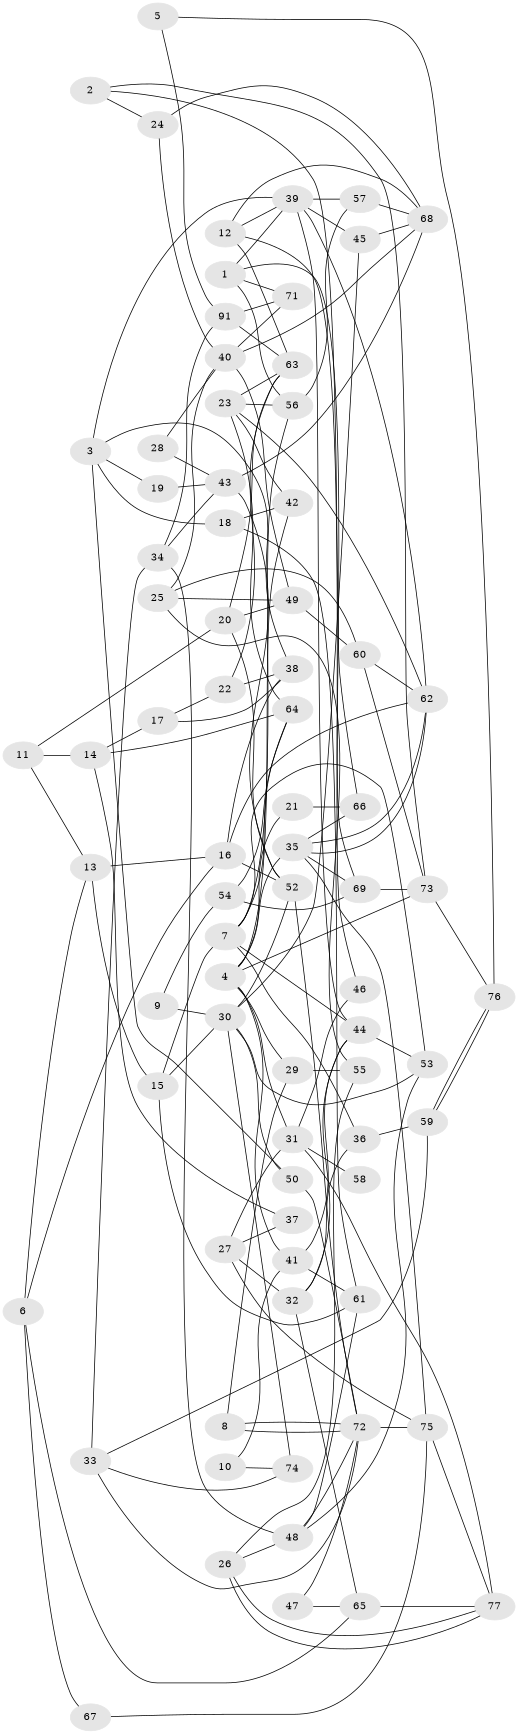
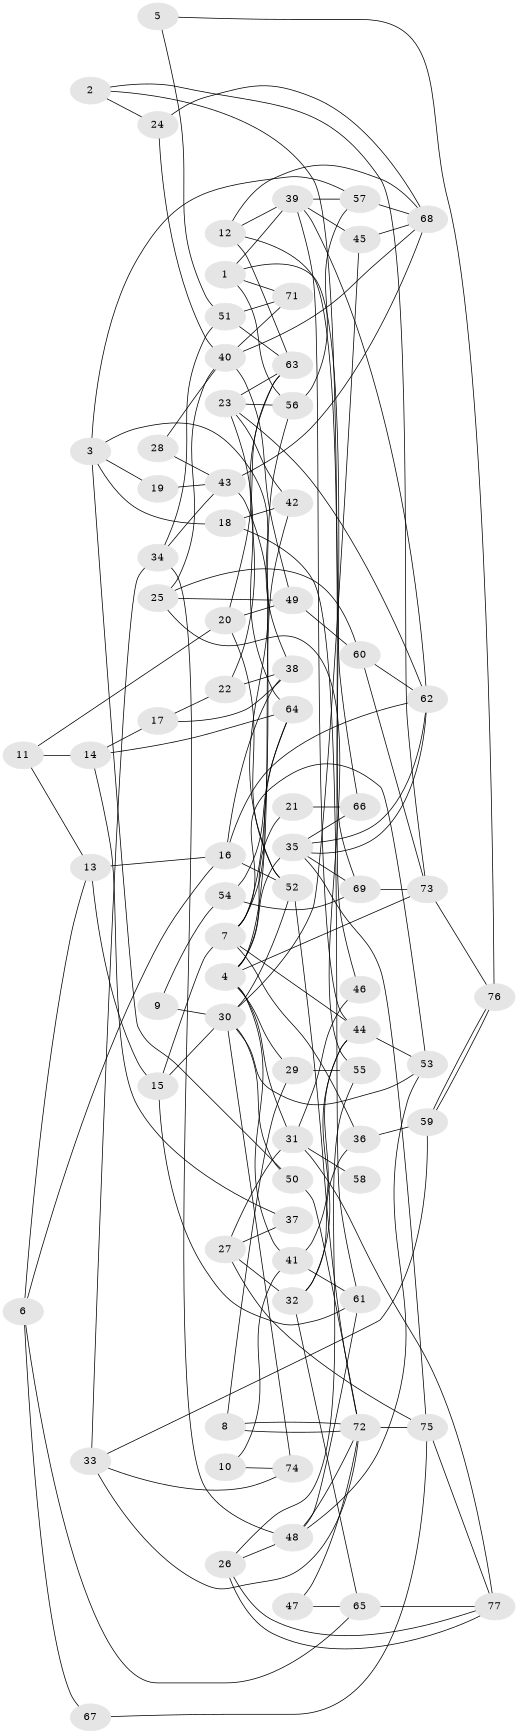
edge "39" -- "3": now "57" -- "3"
node "91": label "91" -> "51"
